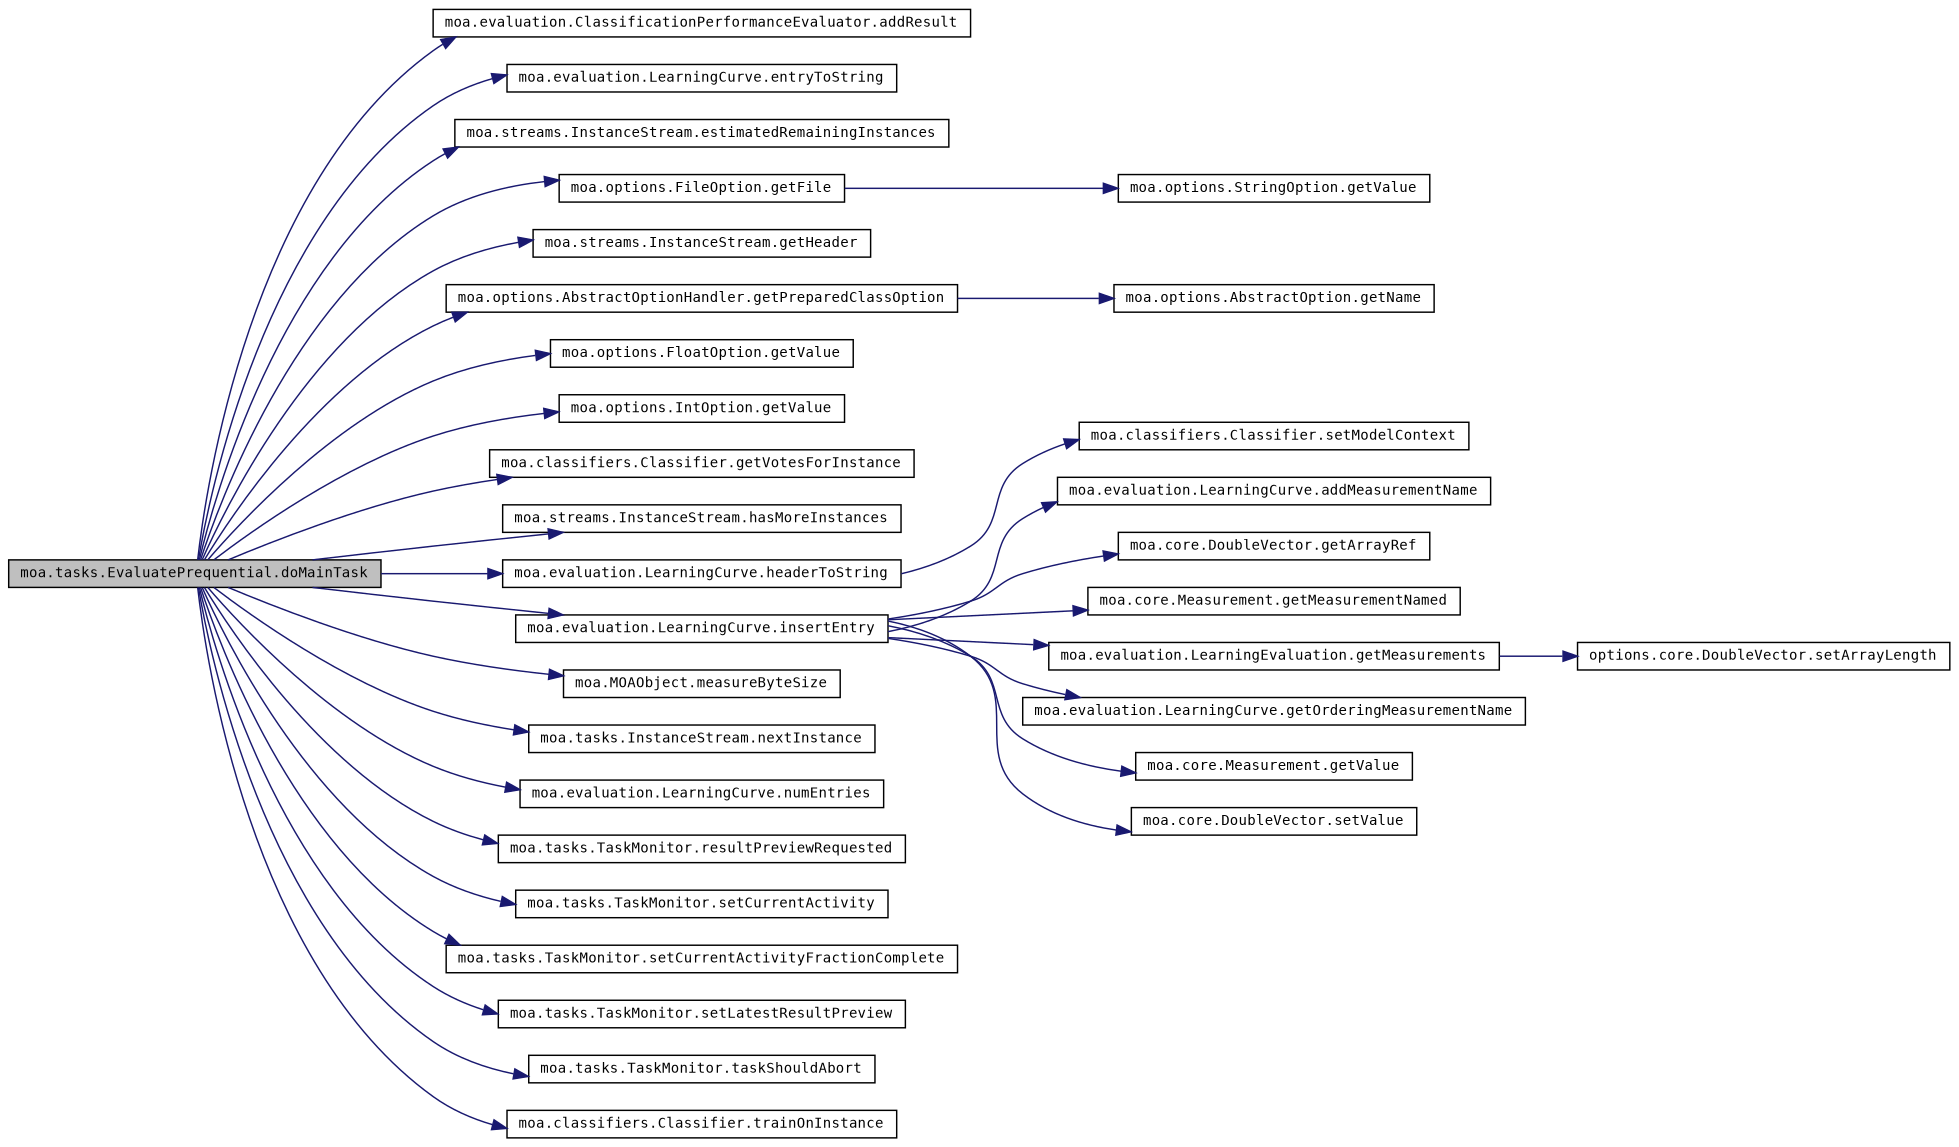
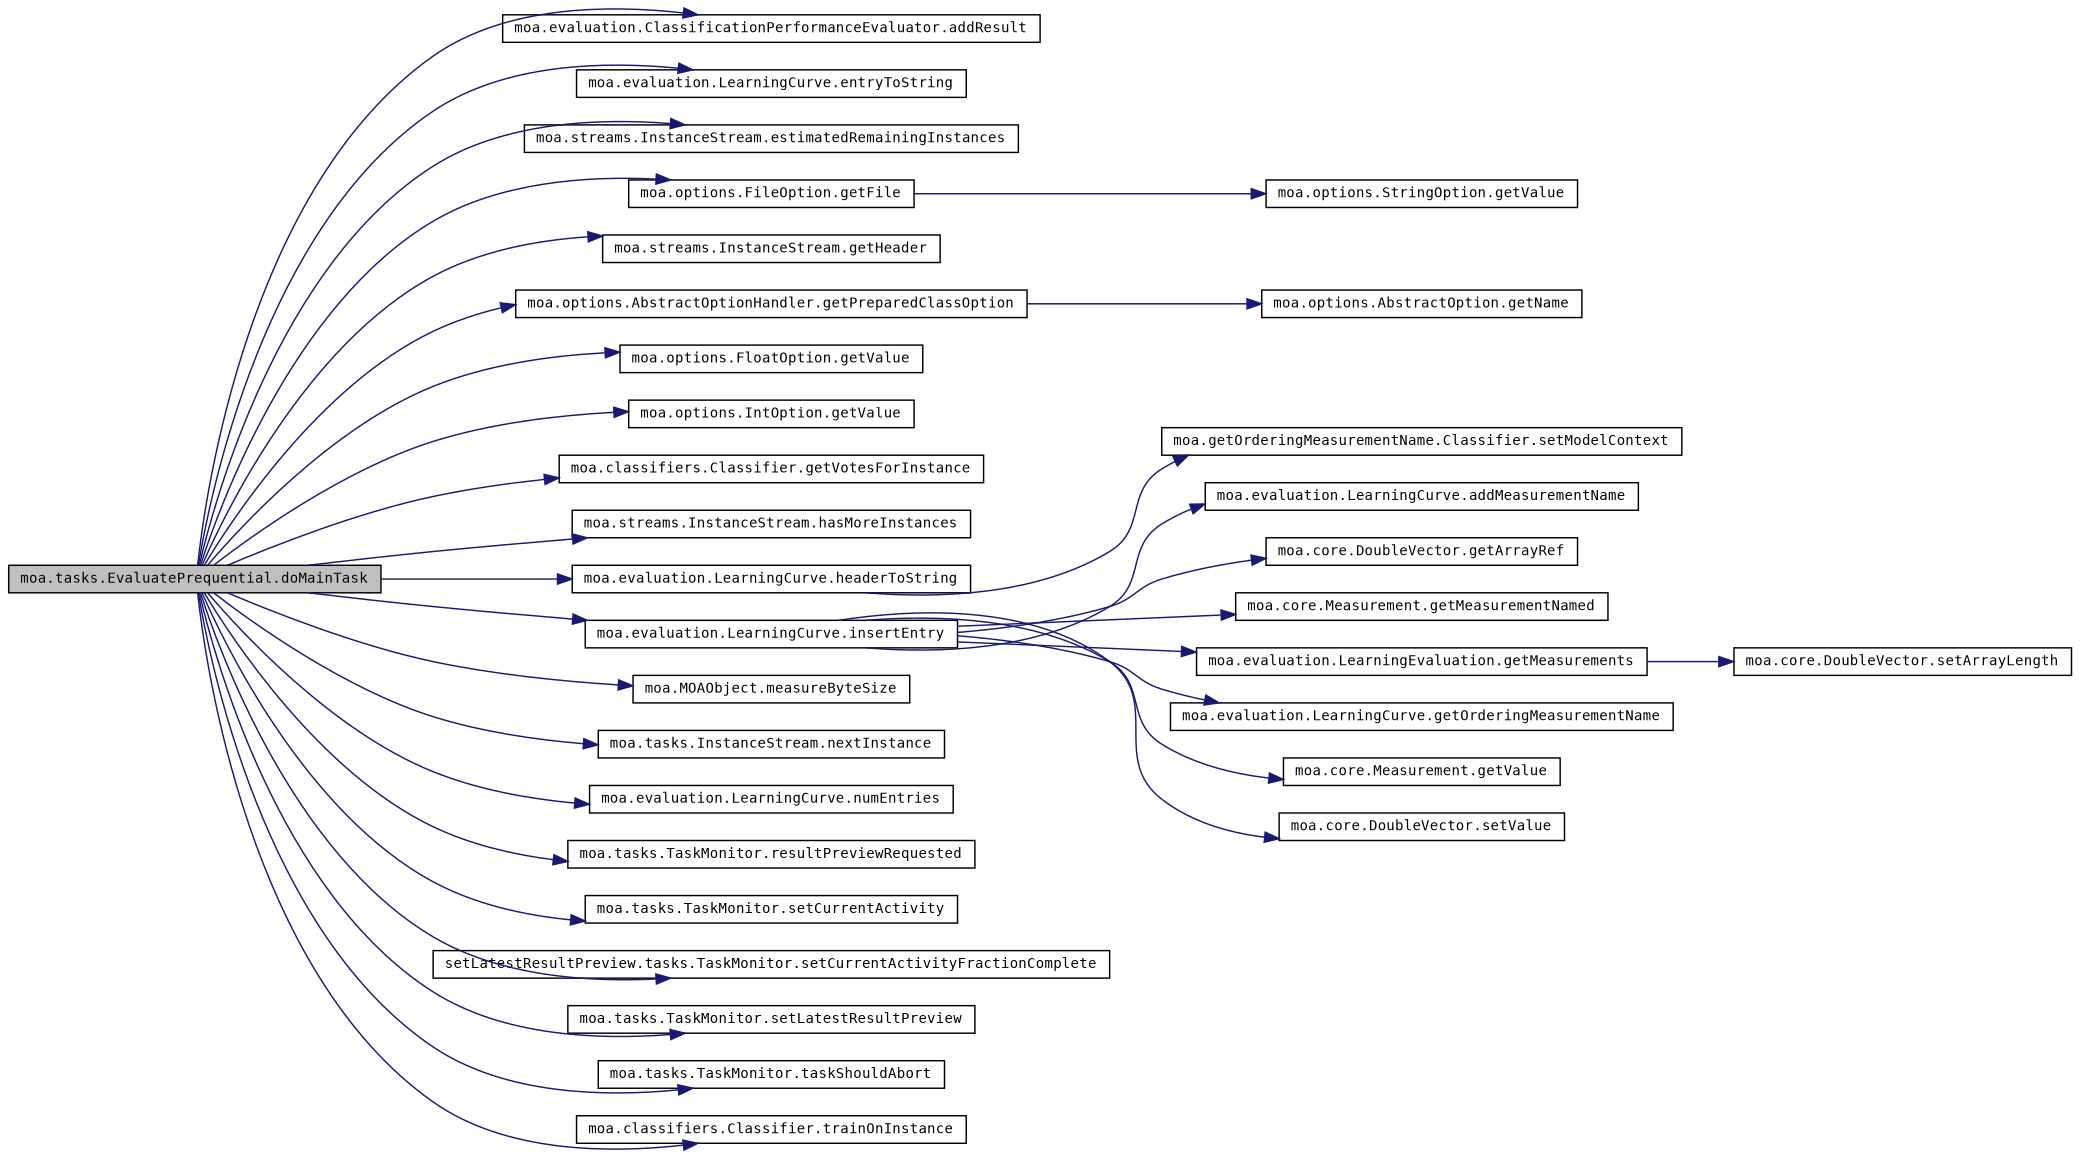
node "moa.classifiers.Classifier.setModelContext": label "moa.classifiers.Classifier.setModelContext" -> "moa.getOrderingMeasurementName.Classifier.setModelContext"
node "options.core.DoubleVector.setArrayLength": label "options.core.DoubleVector.setArrayLength" -> "moa.core.DoubleVector.setArrayLength"
node "moa.tasks.TaskMonitor.setCurrentActivityFractionComplete": label "moa.tasks.TaskMonitor.setCurrentActivityFractionComplete" -> "setLatestResultPreview.tasks.TaskMonitor.setCurrentActivityFractionComplete"
